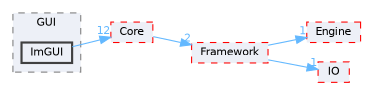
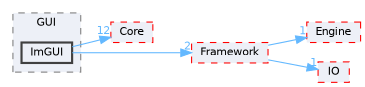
edge "Core" -> "Framework": now "ImGUI" -> "Framework"
